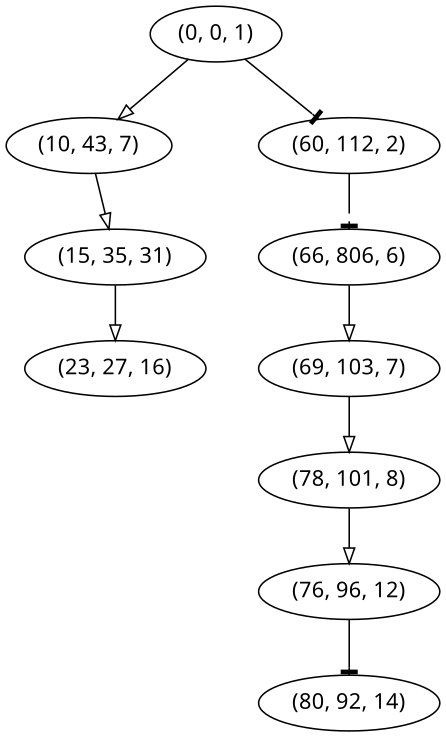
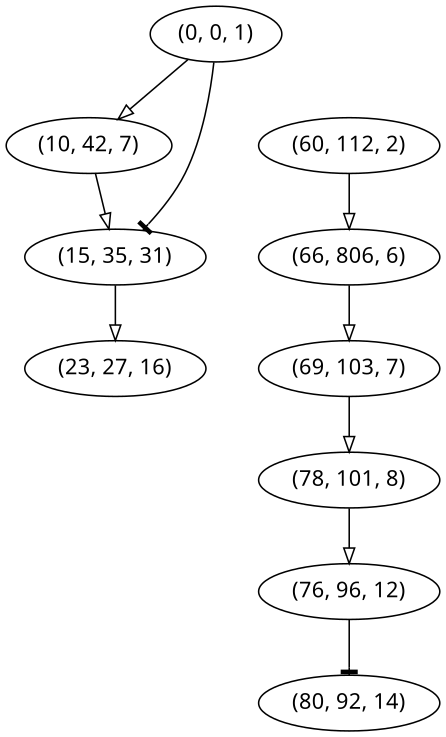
edge "(0, 0, 1)" -> "(60, 112, 2)": now "(0, 0, 1)" -> "(15, 35, 31)"
node "(10, 43, 7)": label "(10, 43, 7)" -> "(10, 42, 7)"
edge "(60, 112, 2)" -> "(66, 806, 6)": arrowhead tee -> onormal
